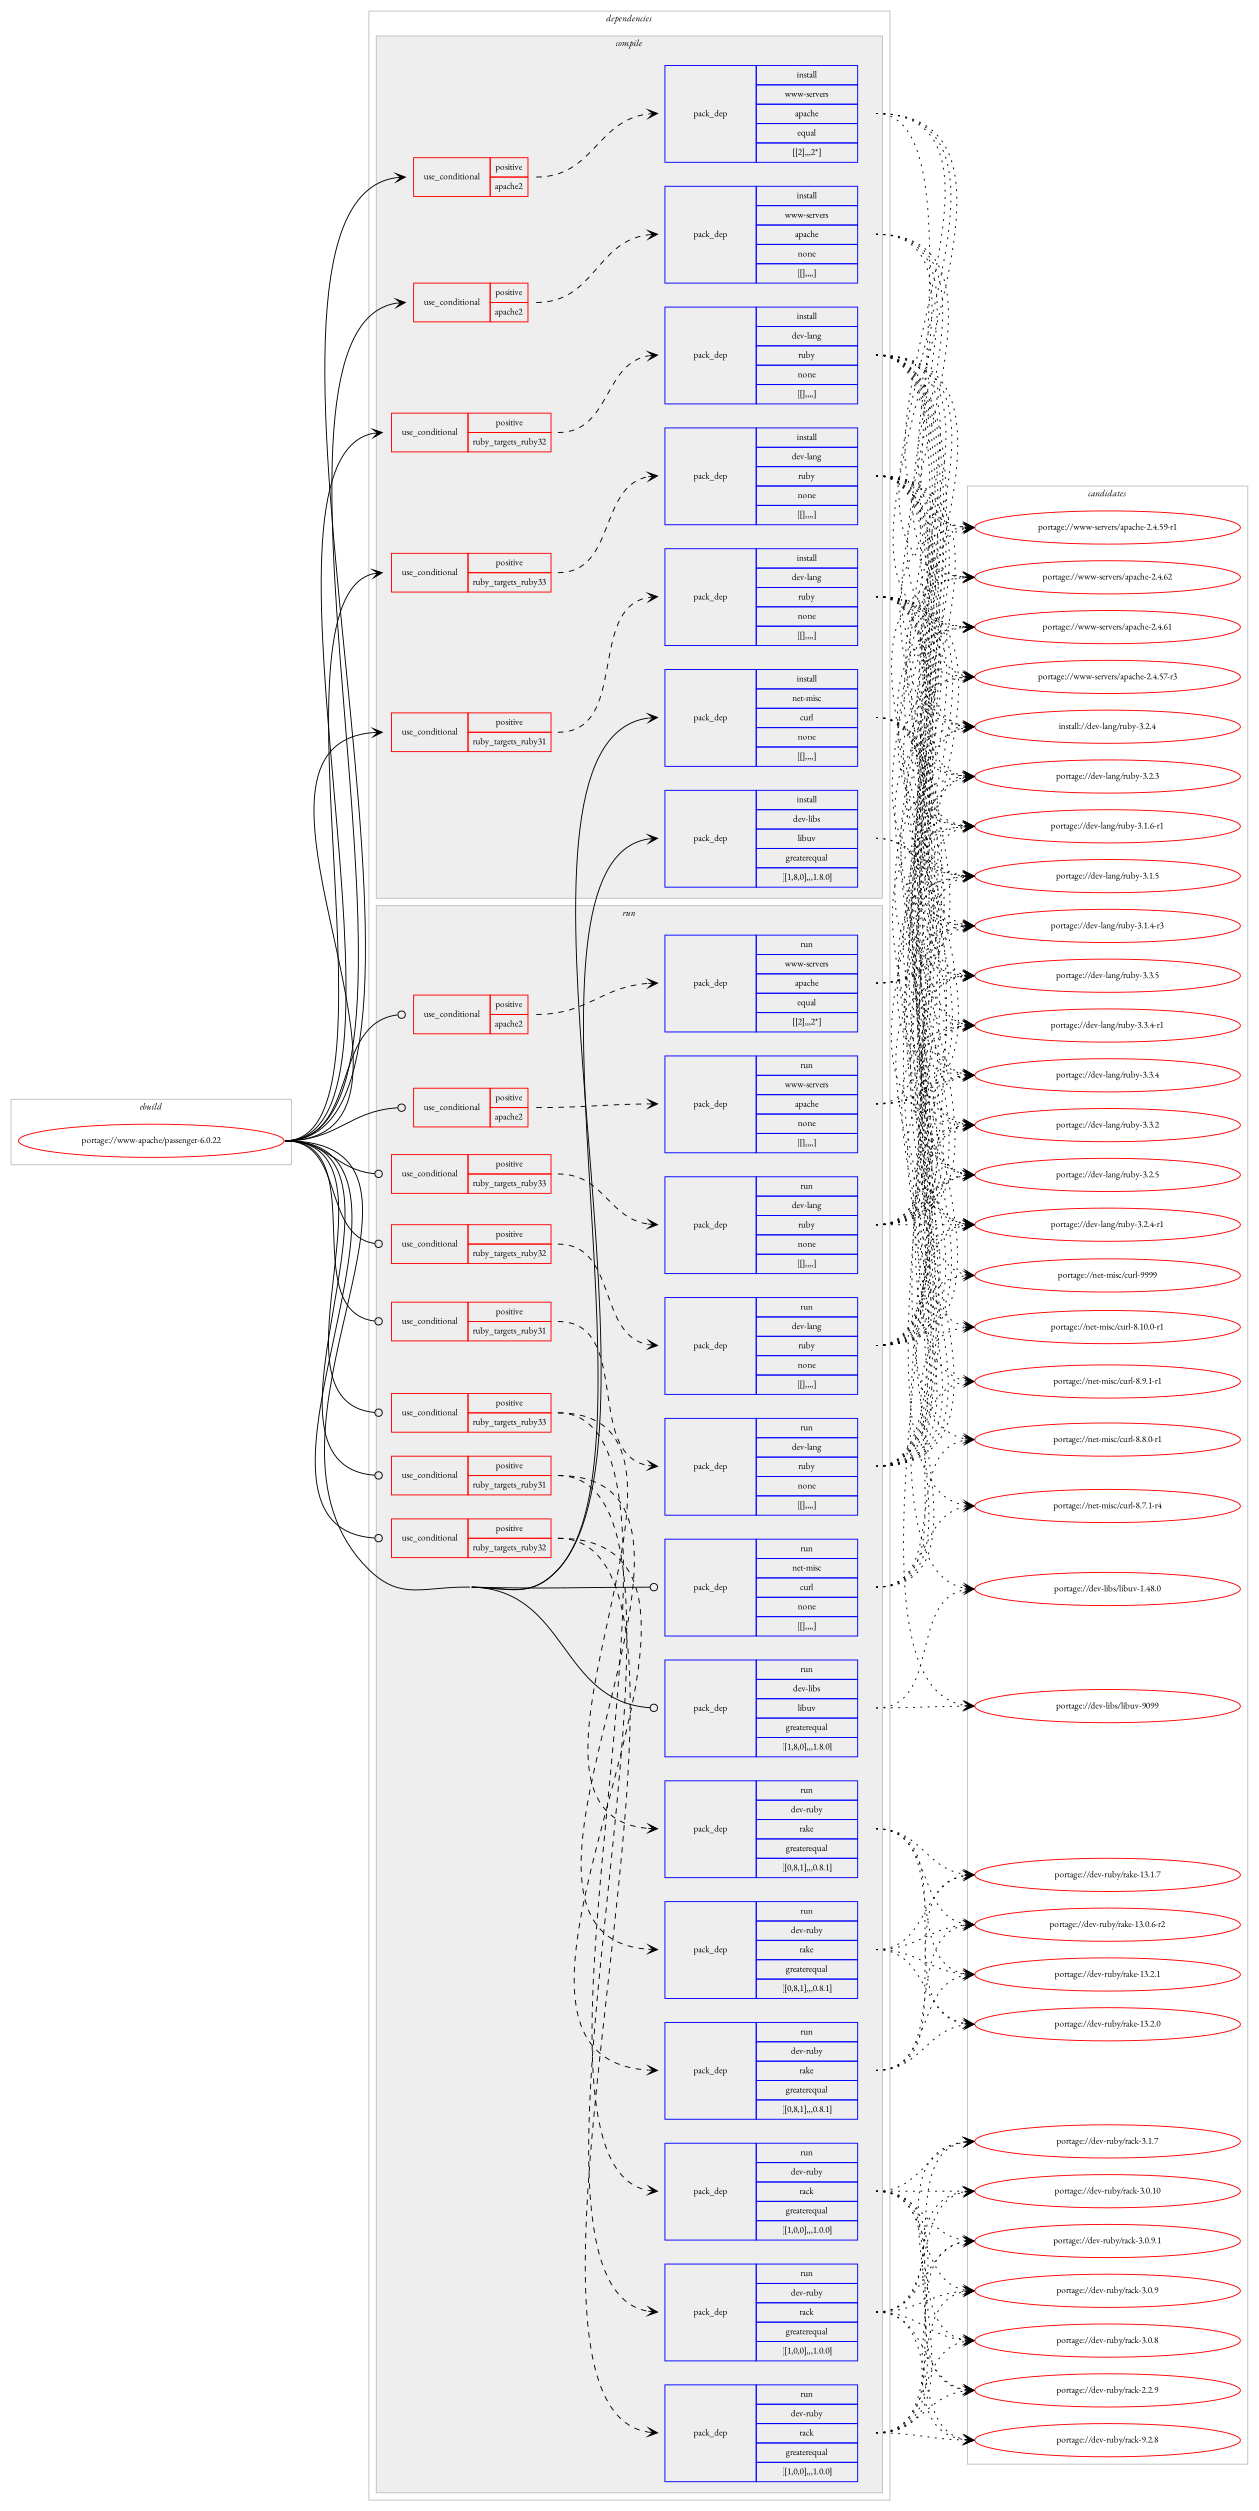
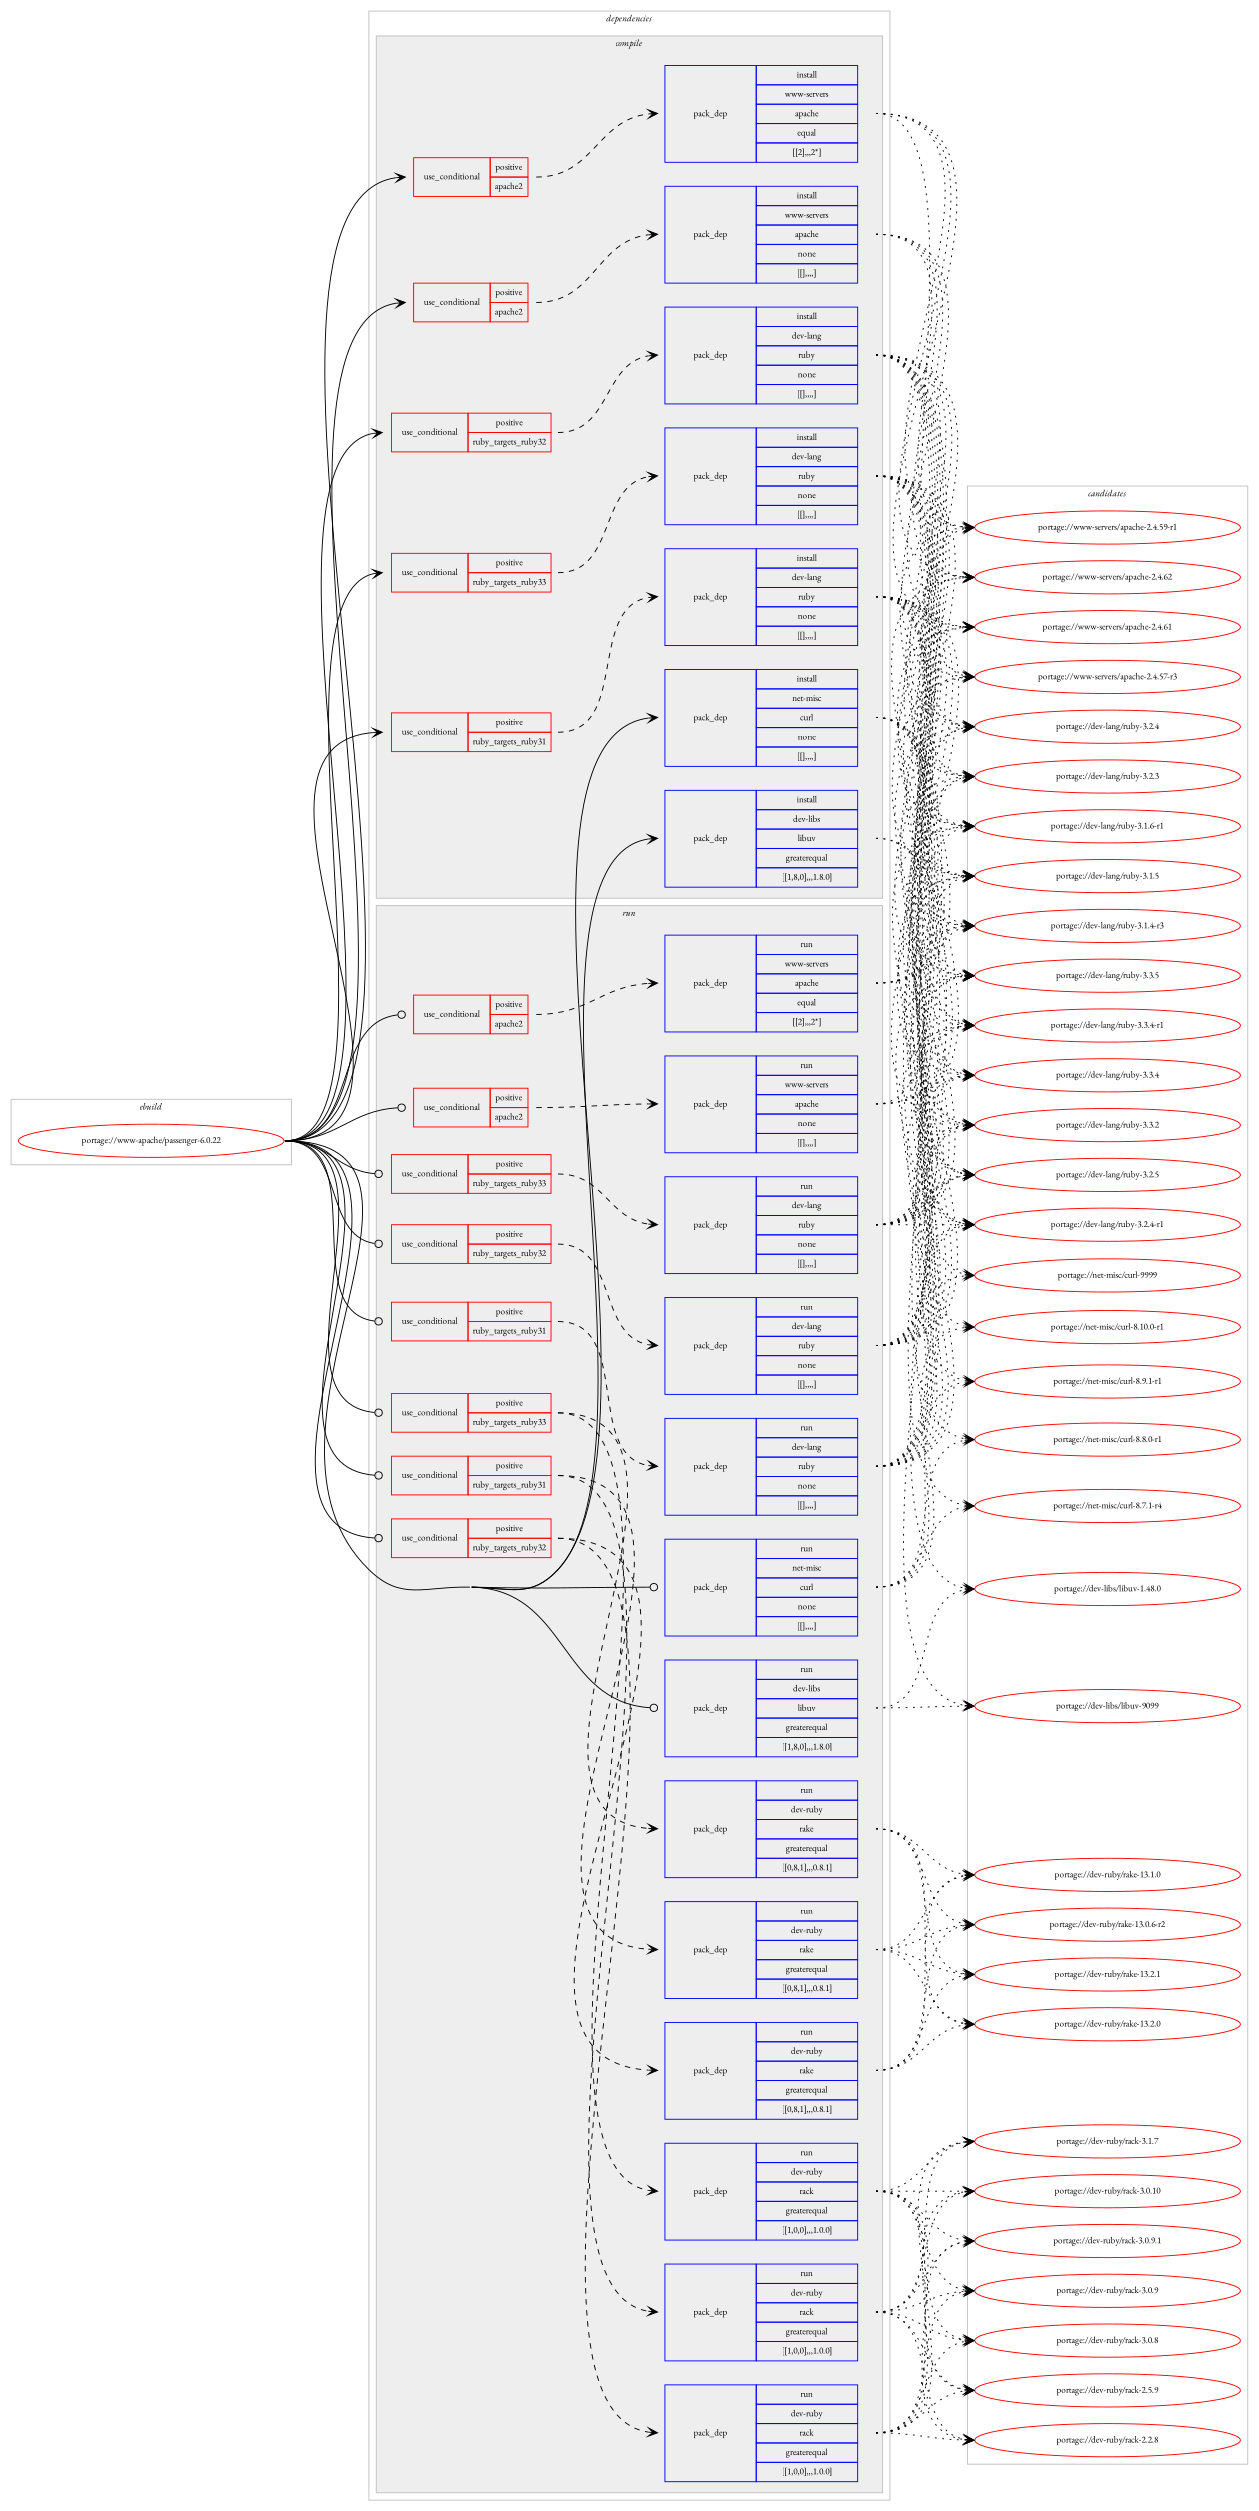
node "install://dev-lang/ruby-3.2.4": label "install://dev-lang/ruby-3.2.4" -> "portage://dev-lang/ruby-3.2.4"
node "portage://dev-ruby/rake-13.1.7": label "portage://dev-ruby/rake-13.1.7" -> "portage://dev-ruby/rake-13.1.0"
node "portage://dev-ruby/rack-2.2.9": label "portage://dev-ruby/rack-2.2.9" -> "portage://dev-ruby/rack-2.5.9"
node "portage://dev-ruby/rack-9.2.8": label "portage://dev-ruby/rack-9.2.8" -> "portage://dev-ruby/rack-2.2.8"
